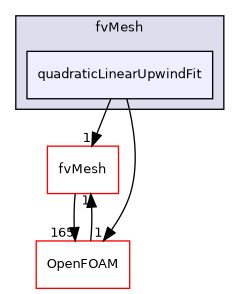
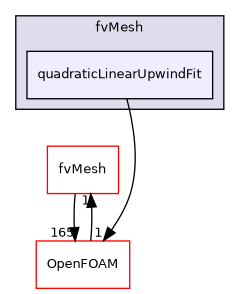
edge "quadraticLinearUpwindFit" -> "fvMesh": removed
